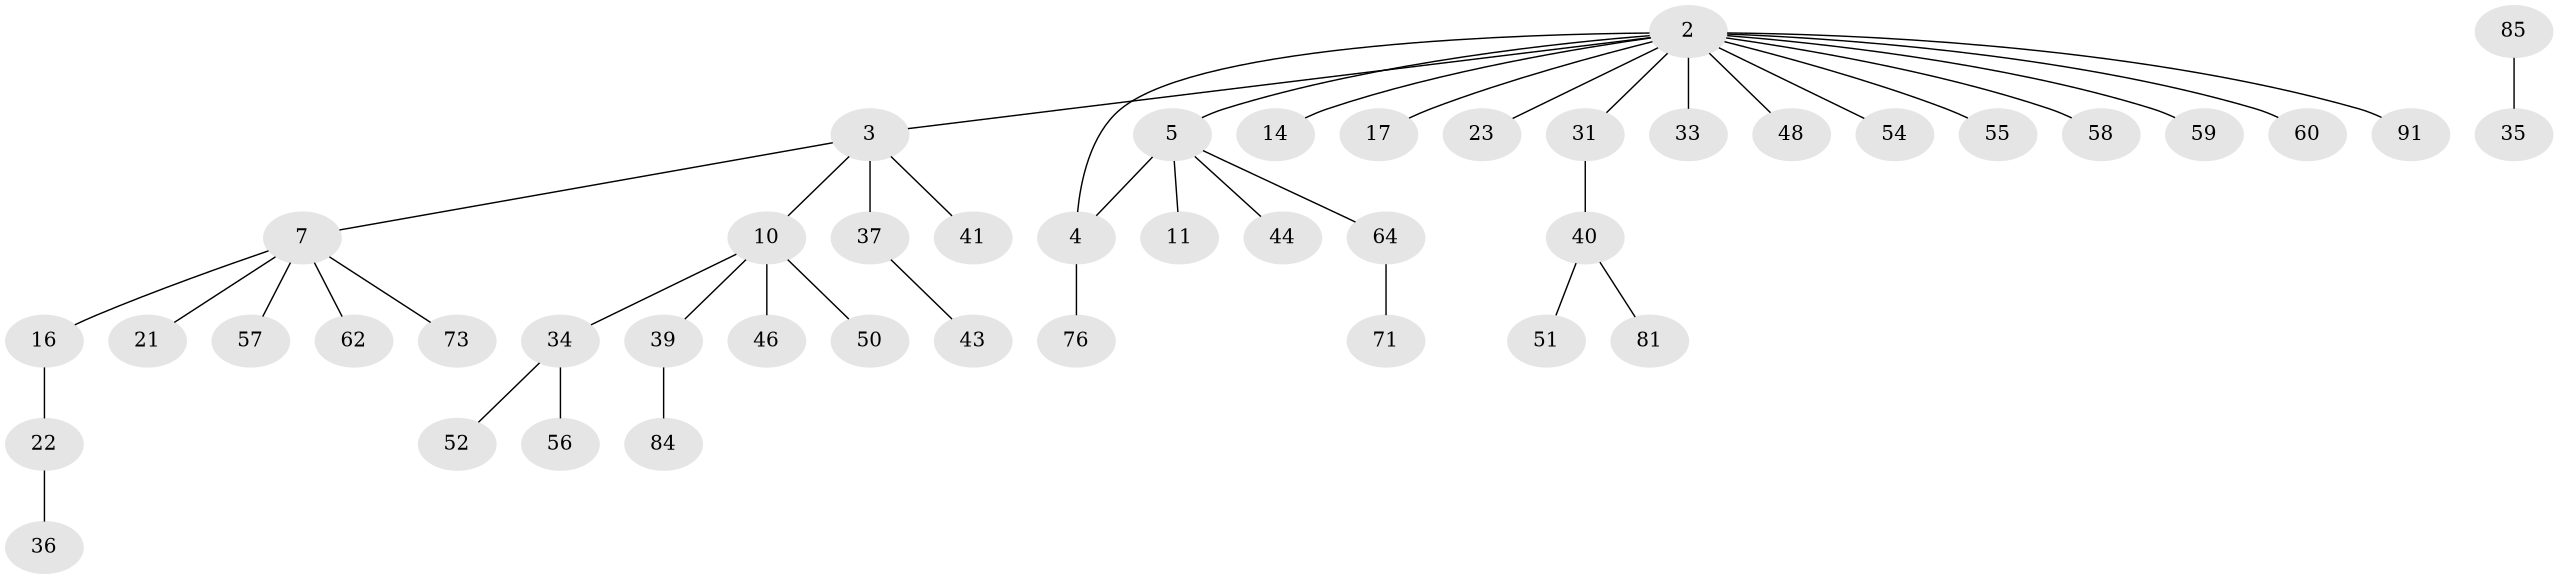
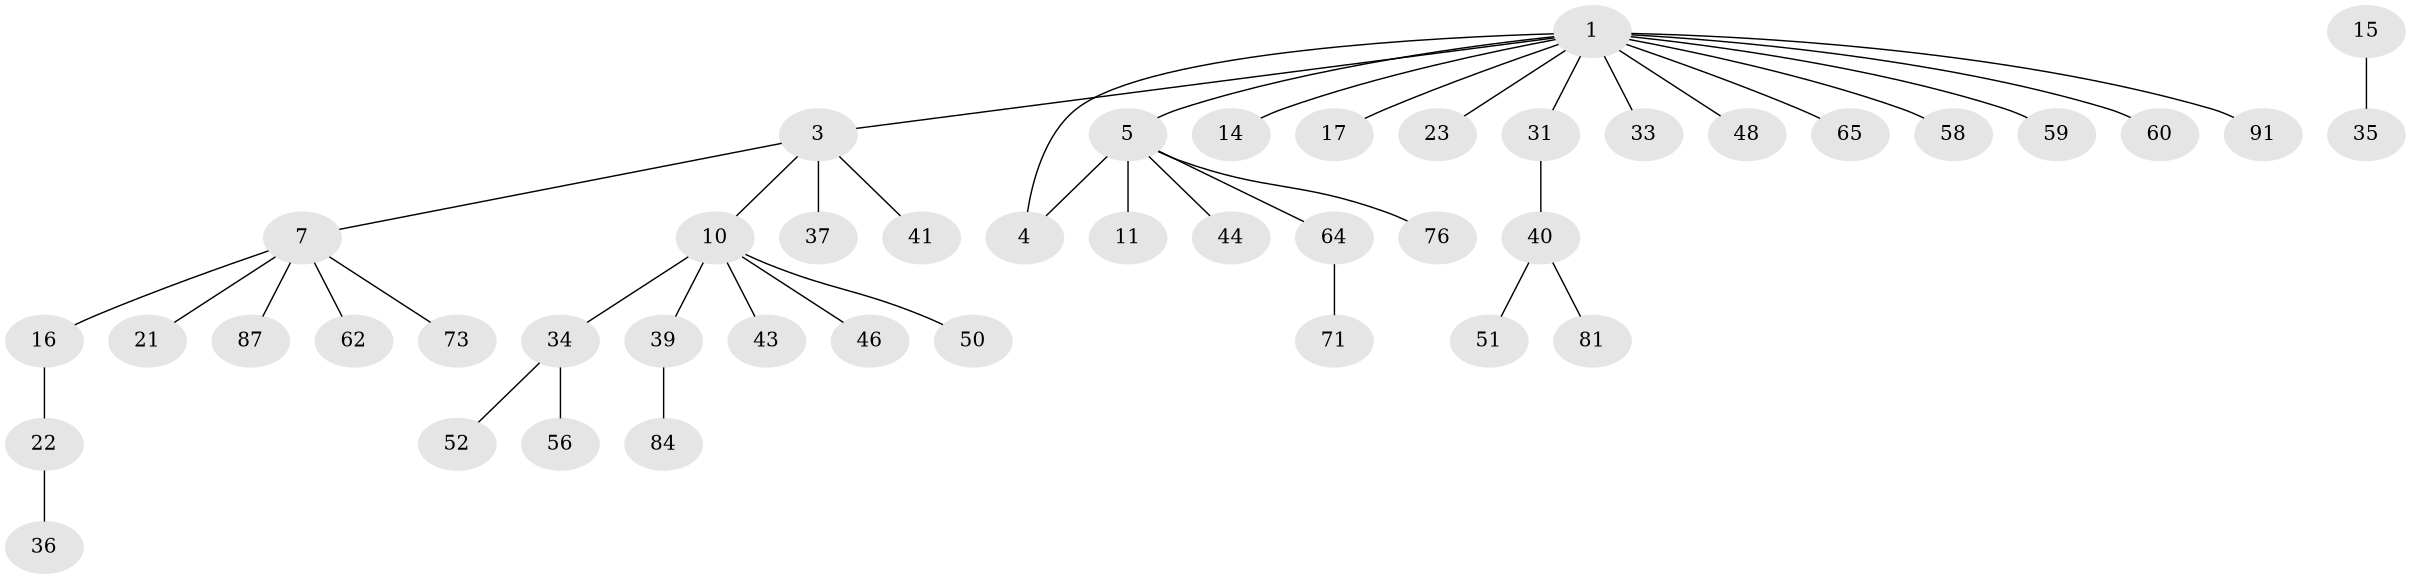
node "2": label "2" -> "1"
node "85": label "85" -> "15"
node "54": removed
node "55": label "55" -> "65"
edge "37" -- "43": now "10" -- "43"
edge "4" -- "76": now "5" -- "76"
node "57": label "57" -> "87"
